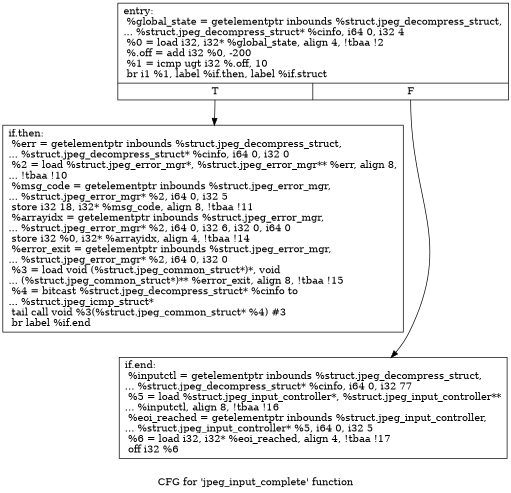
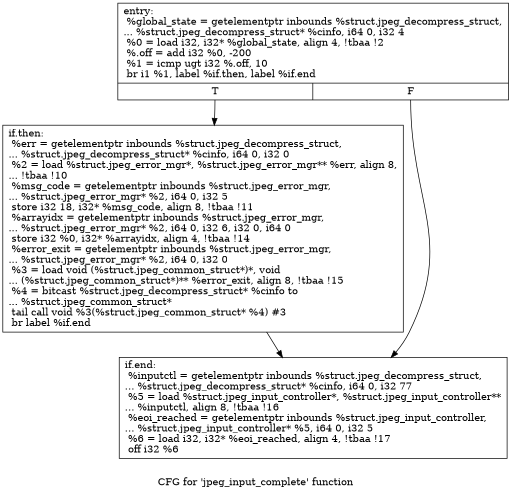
node "entry:": text "br i1 %1, label %if.then, label %if.struct" -> "br i1 %1, label %if.then, label %if.end"
node "if.then:": text "... %struct.jpeg_icmp_struct*" -> "... %struct.jpeg_common_struct*"
edge "if.then:" -> "if.end:": added
